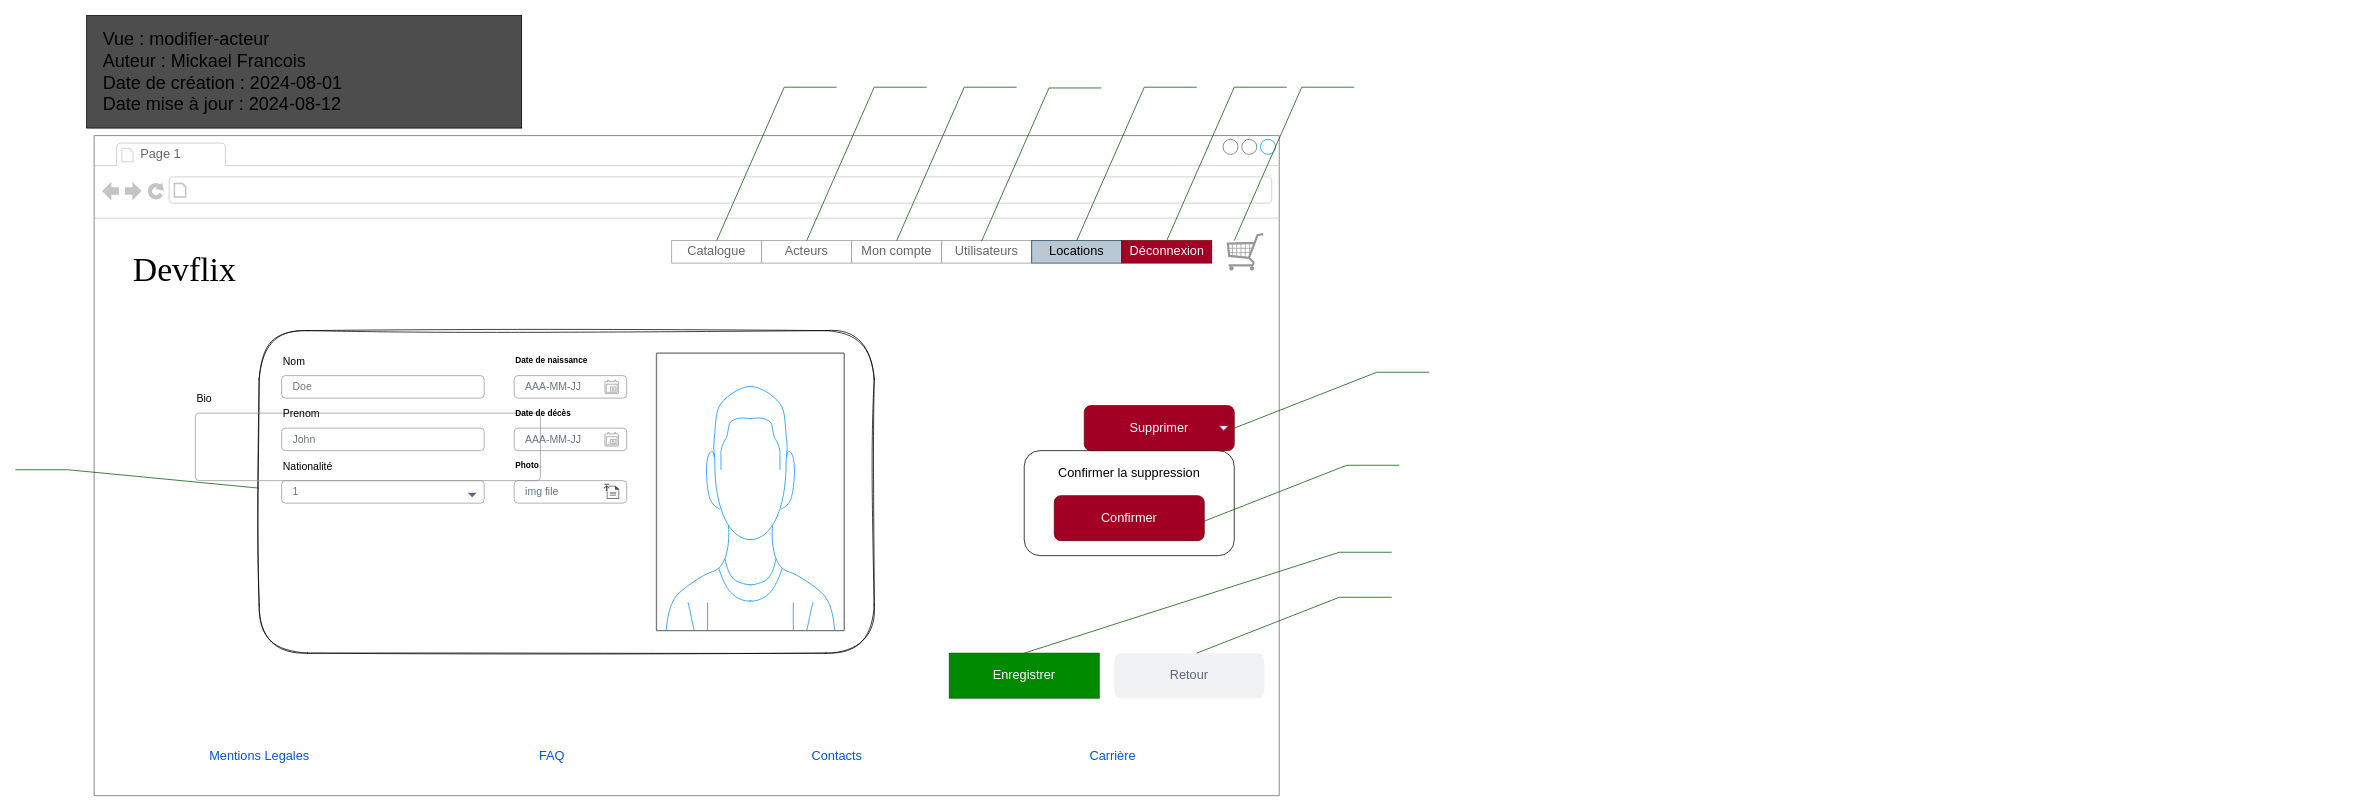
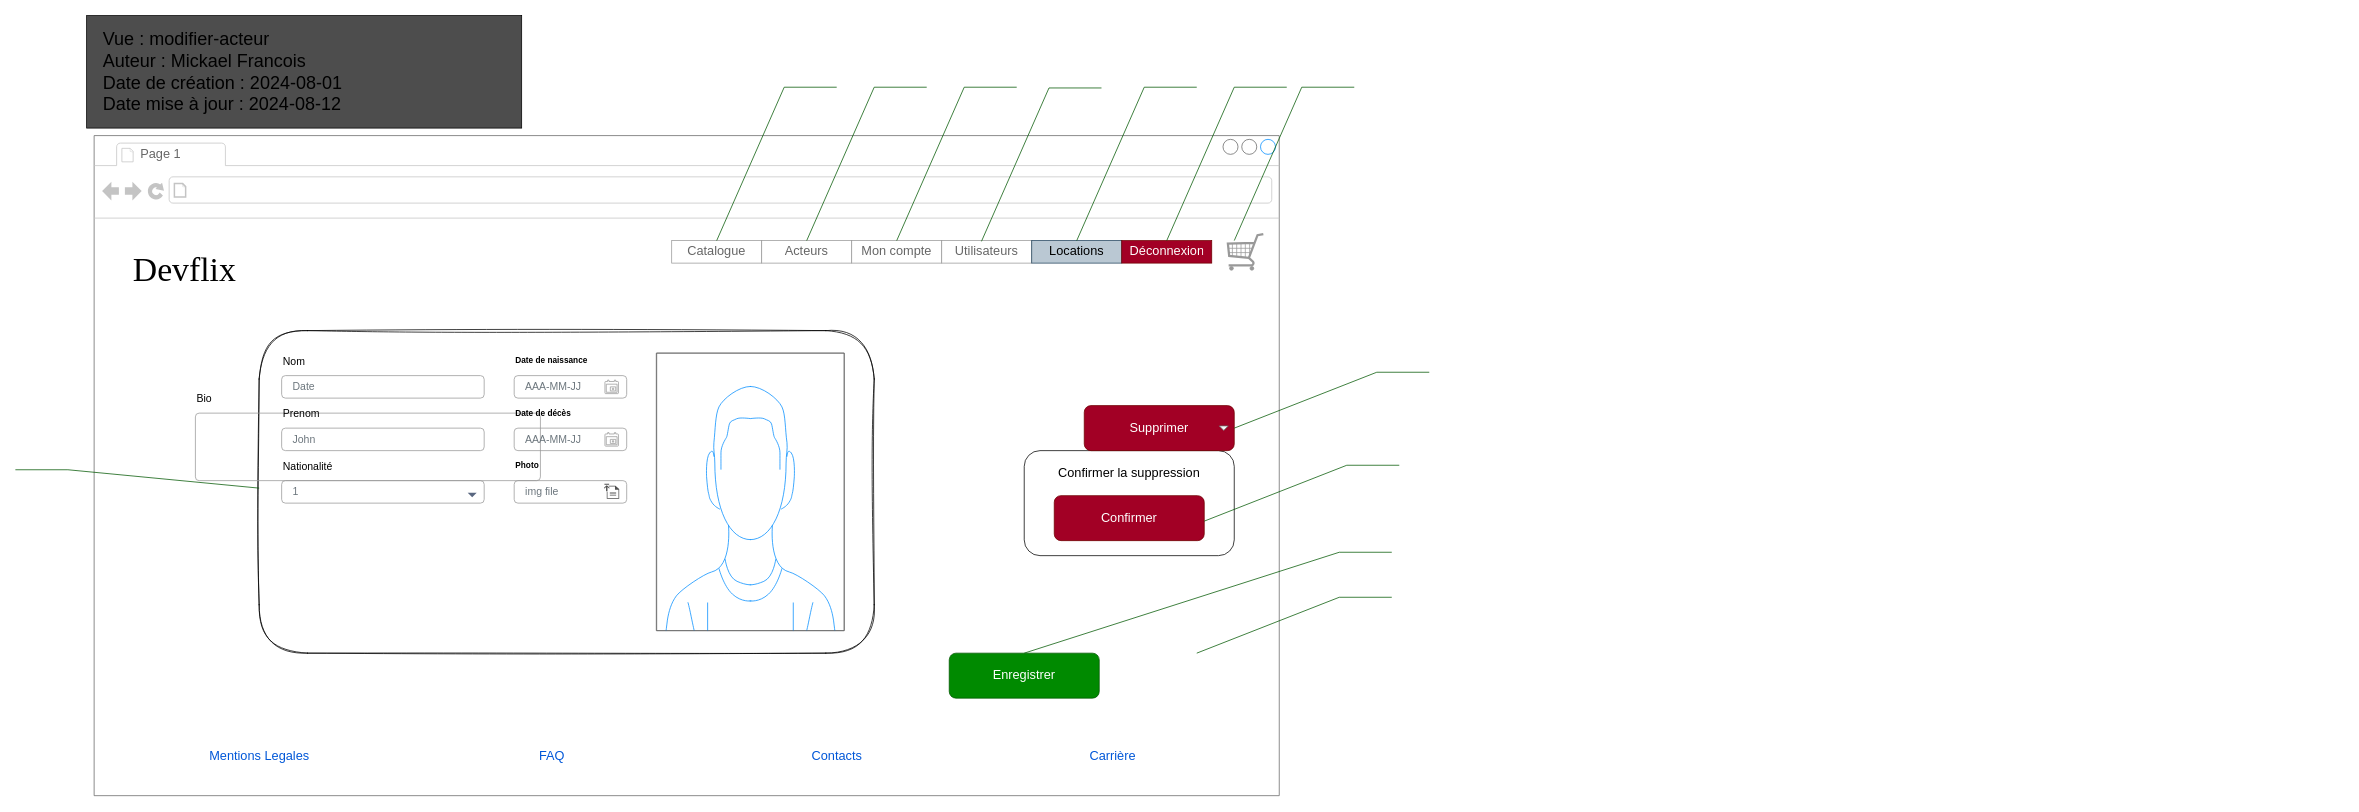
node "Doe": label "Doe" -> "Date"
node "C34": label "C34" -> "C37"
node "Enregistrer": shape rectangle -> rounded rectangle
node "Retour": removed
